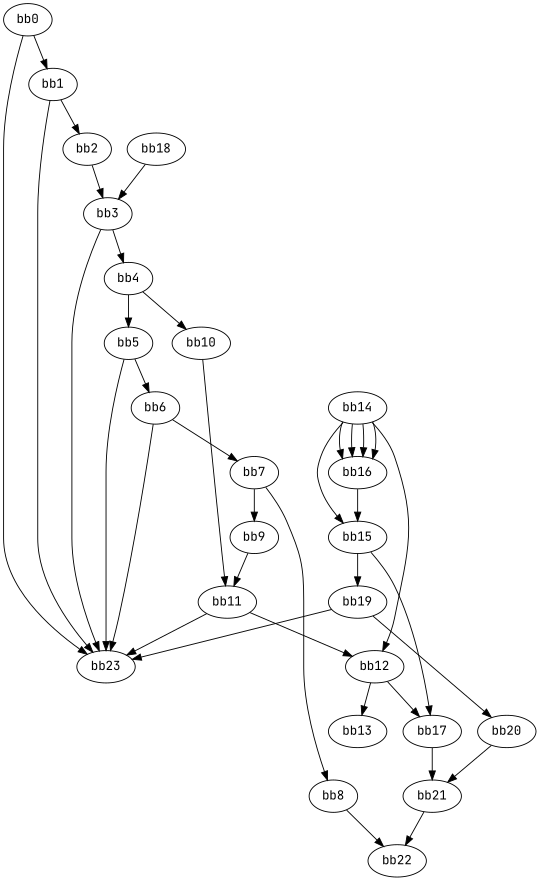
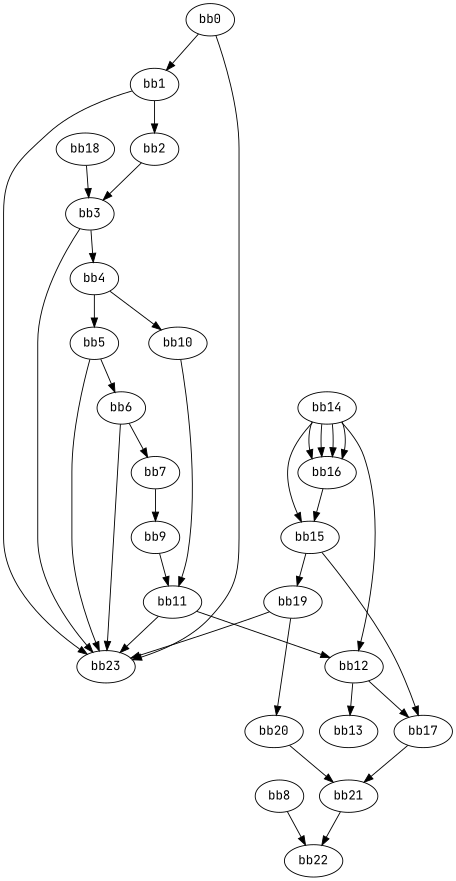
edge "bb7" -> "bb8": removed
